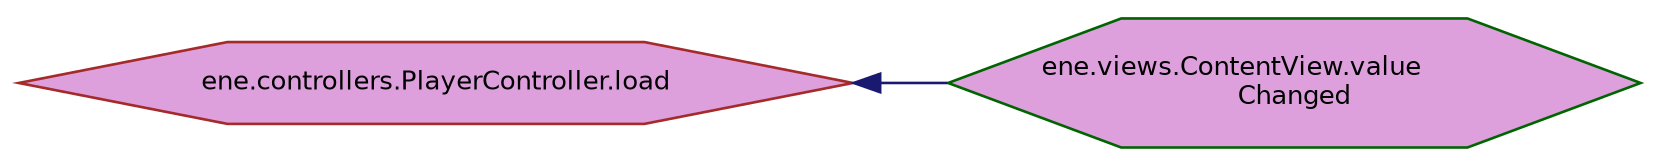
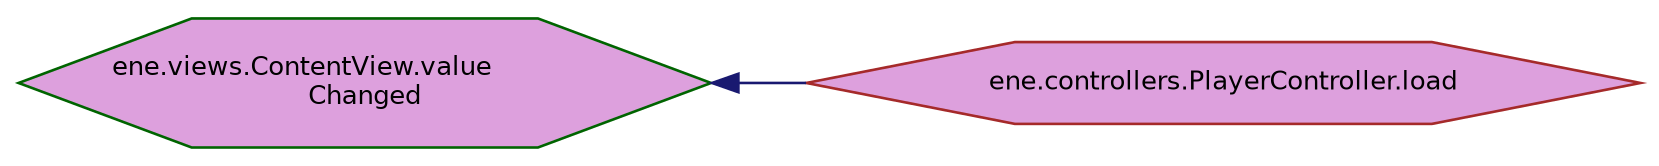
edge "ene.views.ContentView.value Changed" -> "ene.controllers.PlayerController.load": reversed
